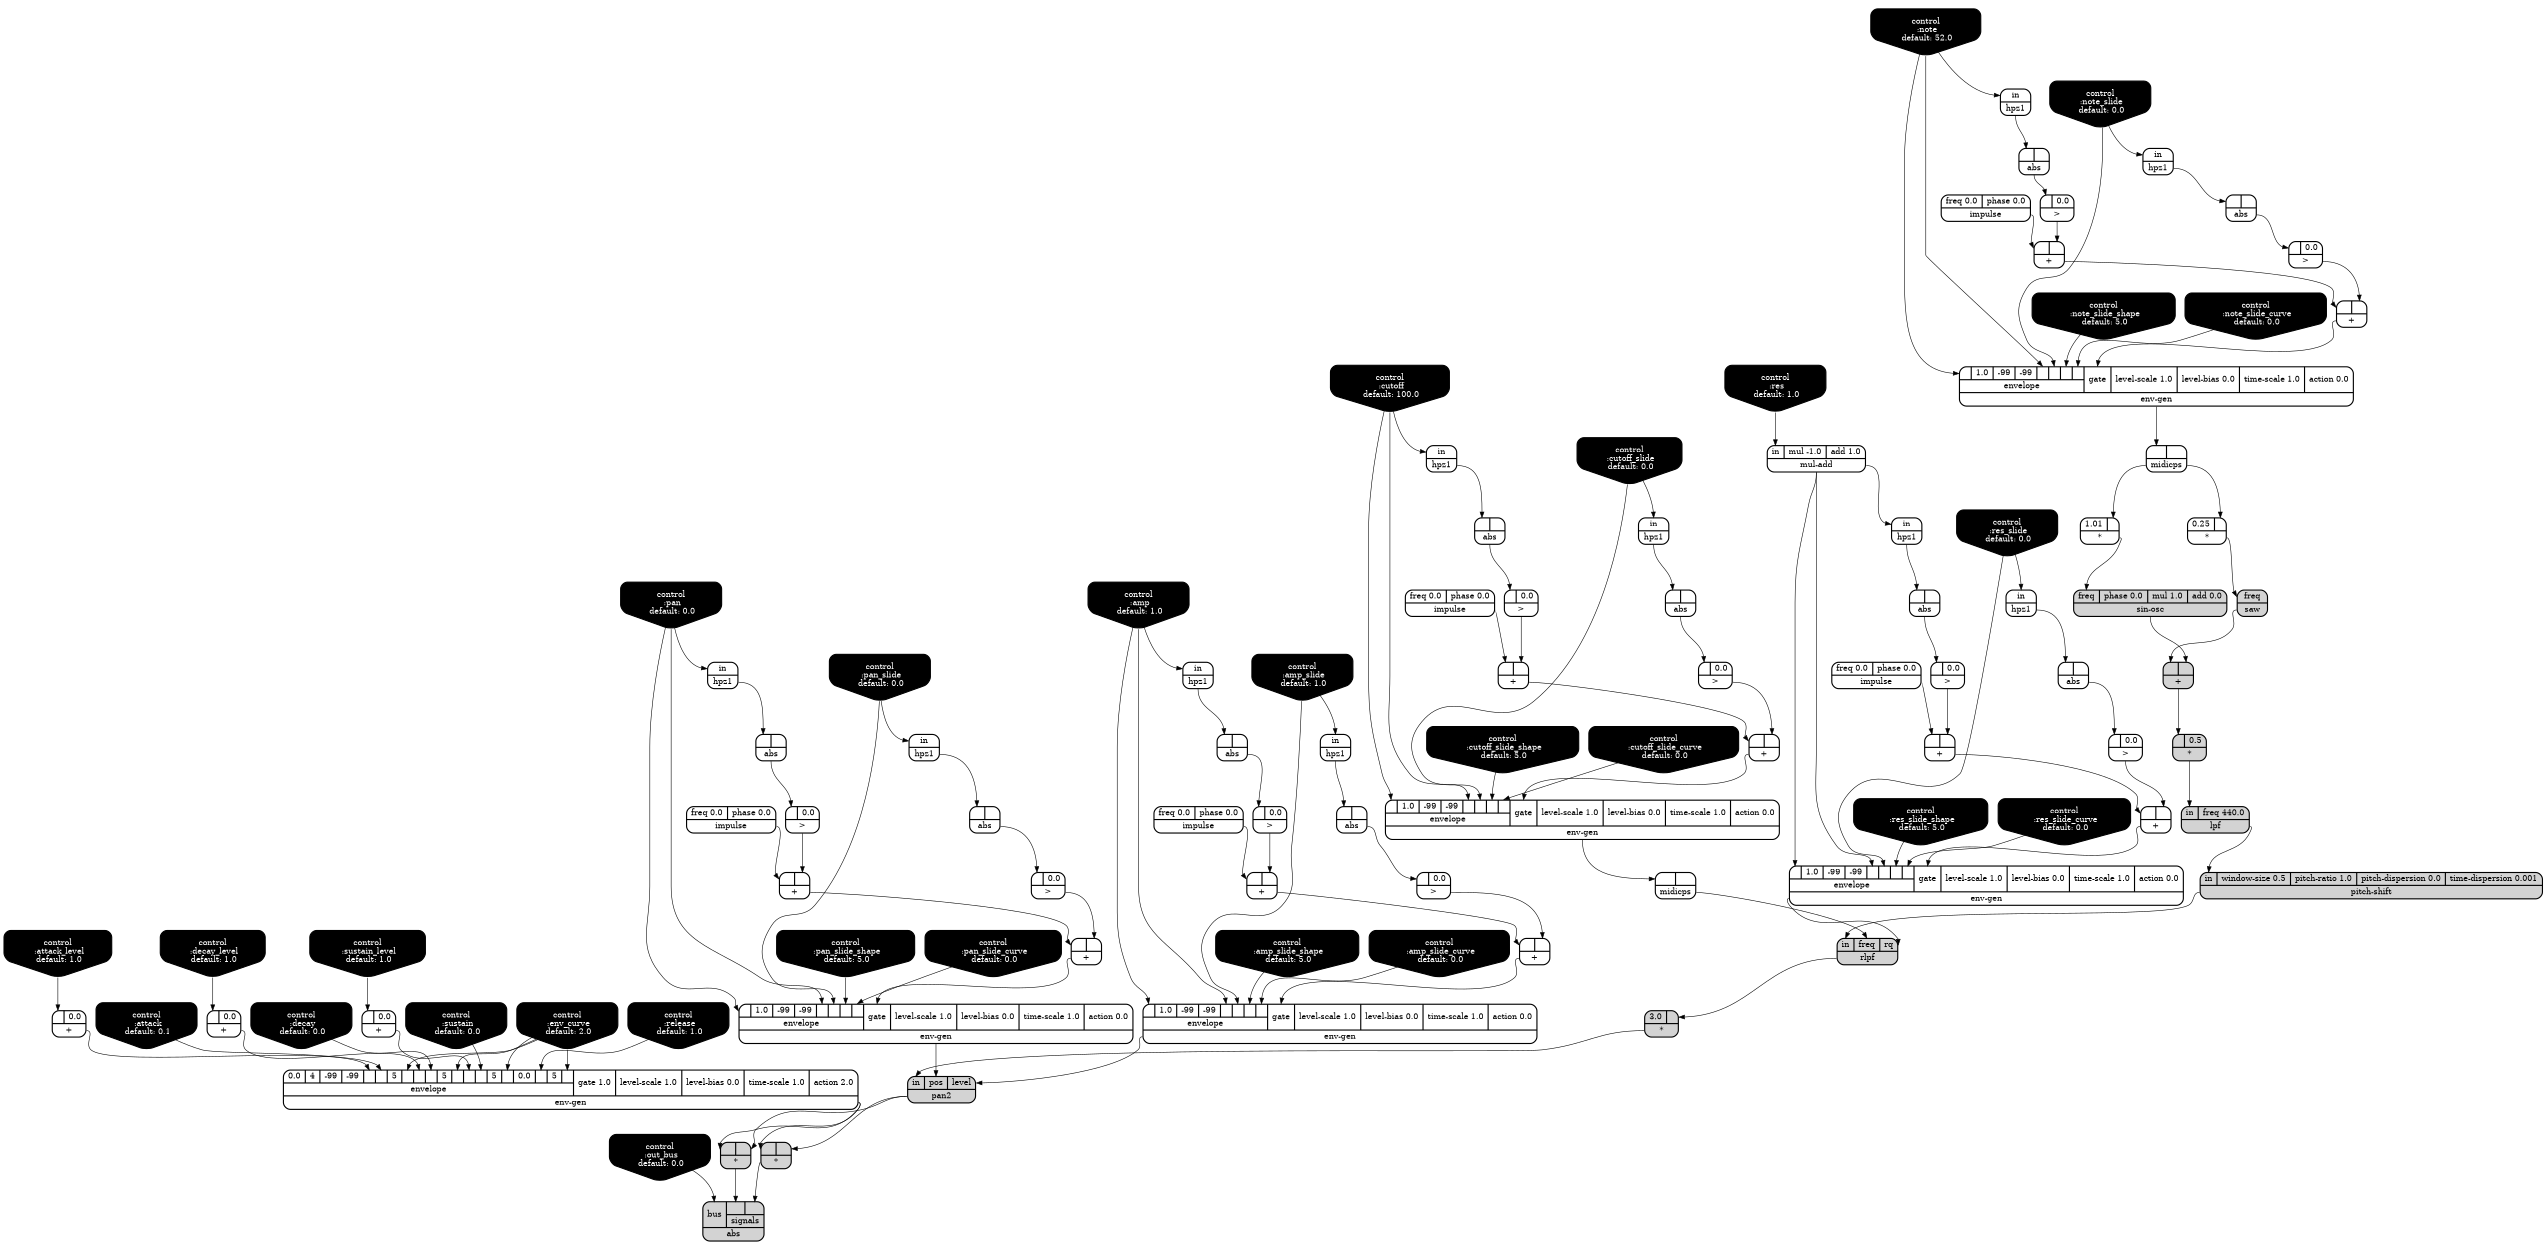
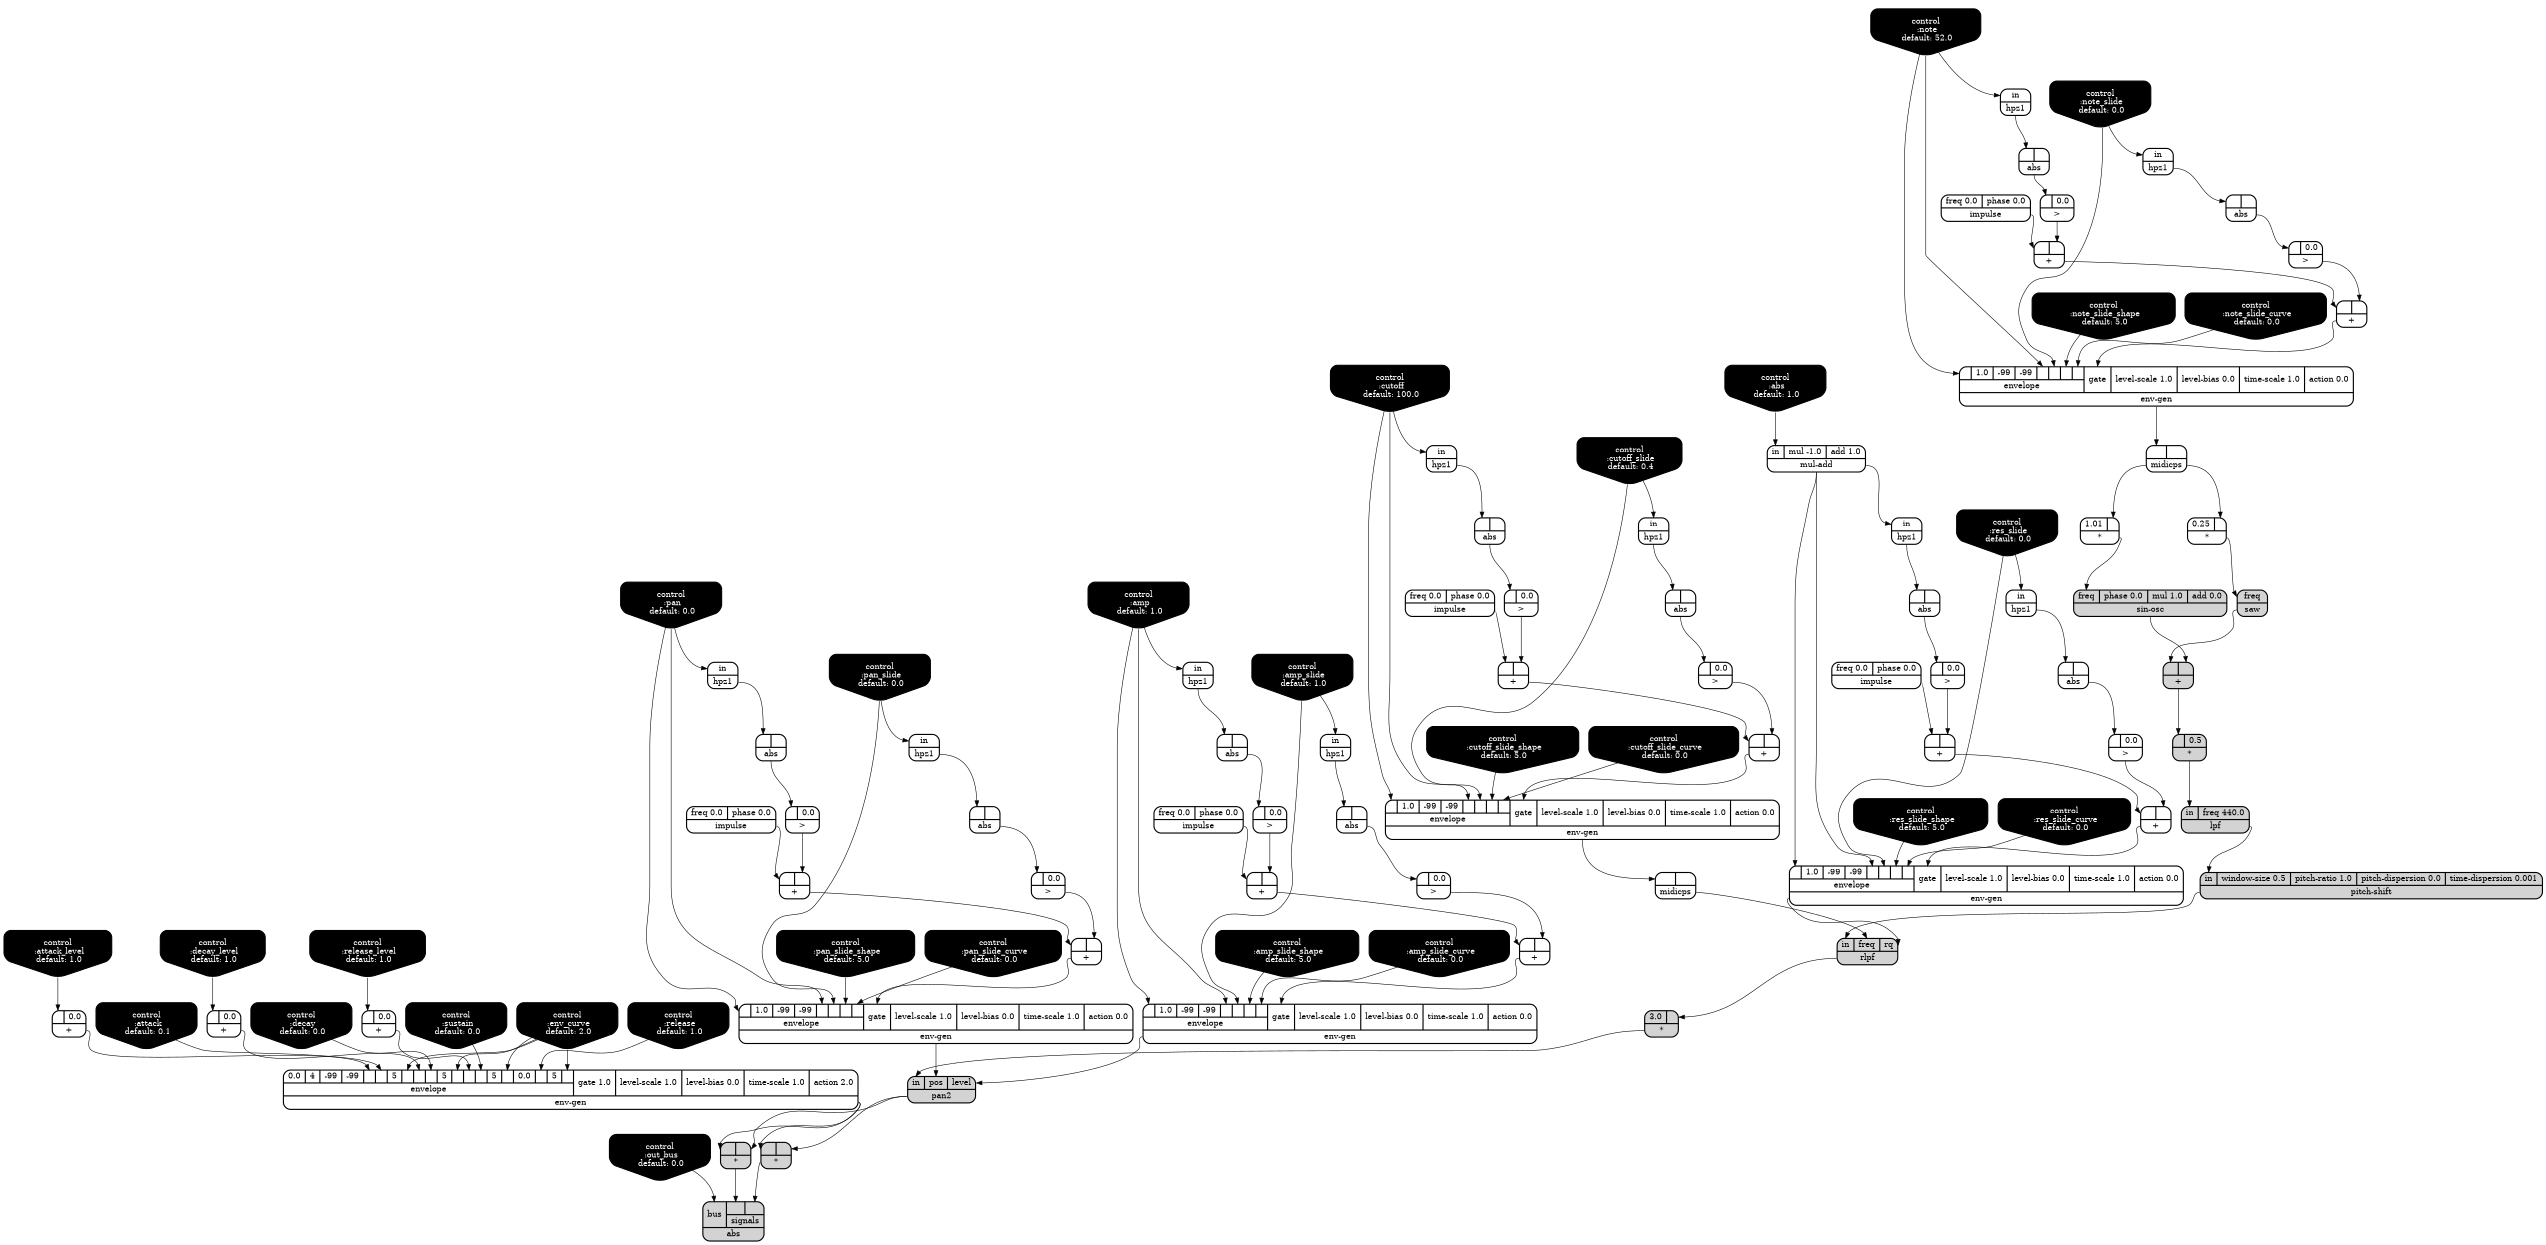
node "control :res default: 1.0": label "control :res default: 1.0" -> "control :abs default: 1.0"
node "control :cutoff_slide default: 0.0": label "control :cutoff_slide default: 0.0" -> "control :cutoff_slide default: 0.4"
node "control :sustain_level default: 1.0": label "control :sustain_level default: 1.0" -> "control :release_level default: 1.0"
